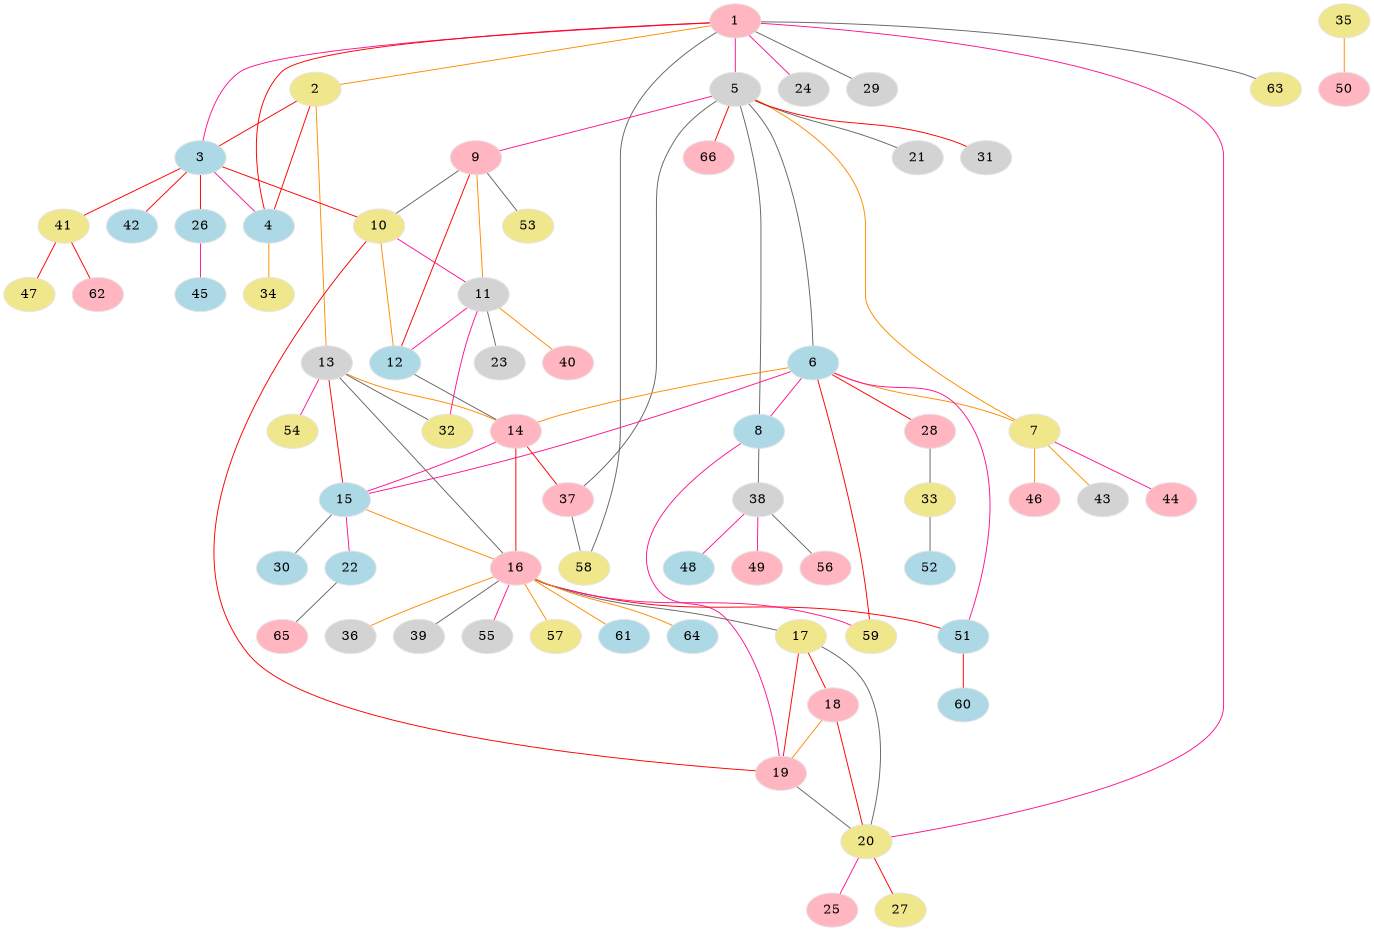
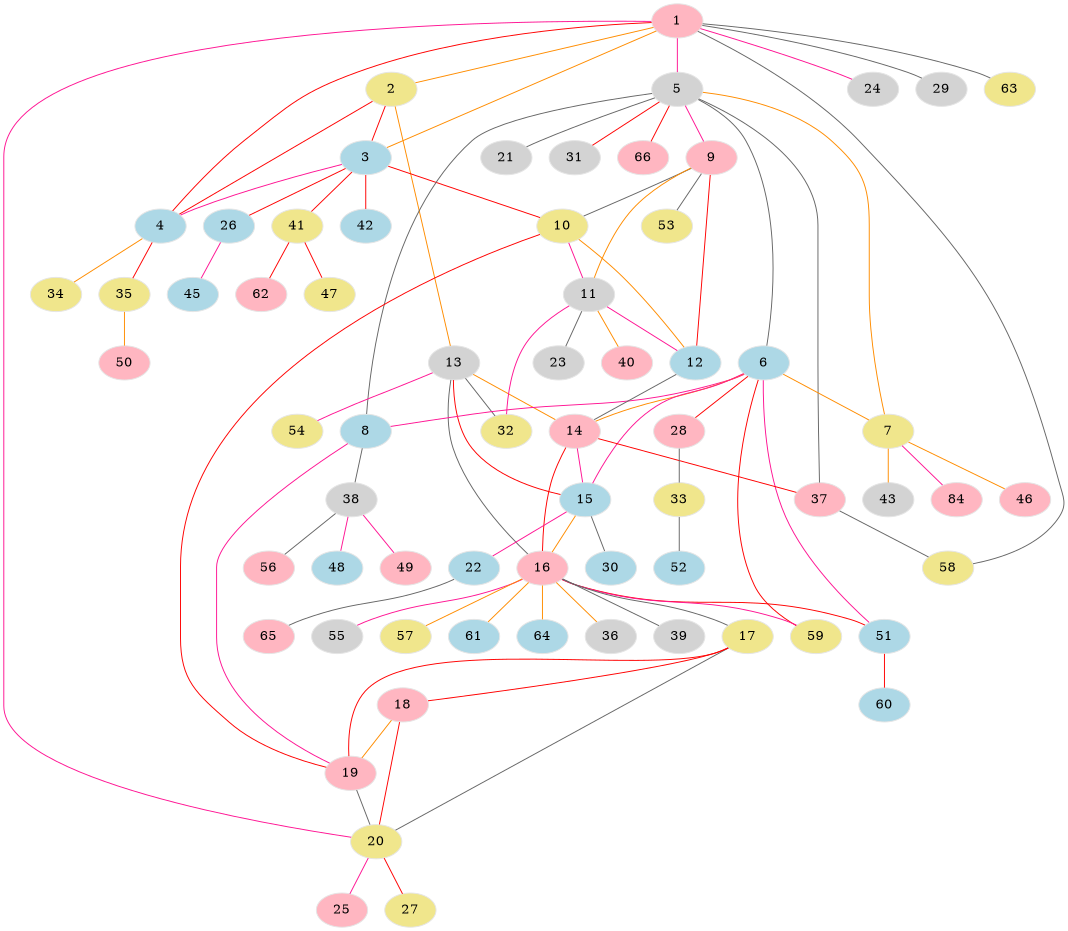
edge "1" -- "3": color deeppink -> darkorange
edge "4" -- "35": added
node "44": label "44" -> "84"
